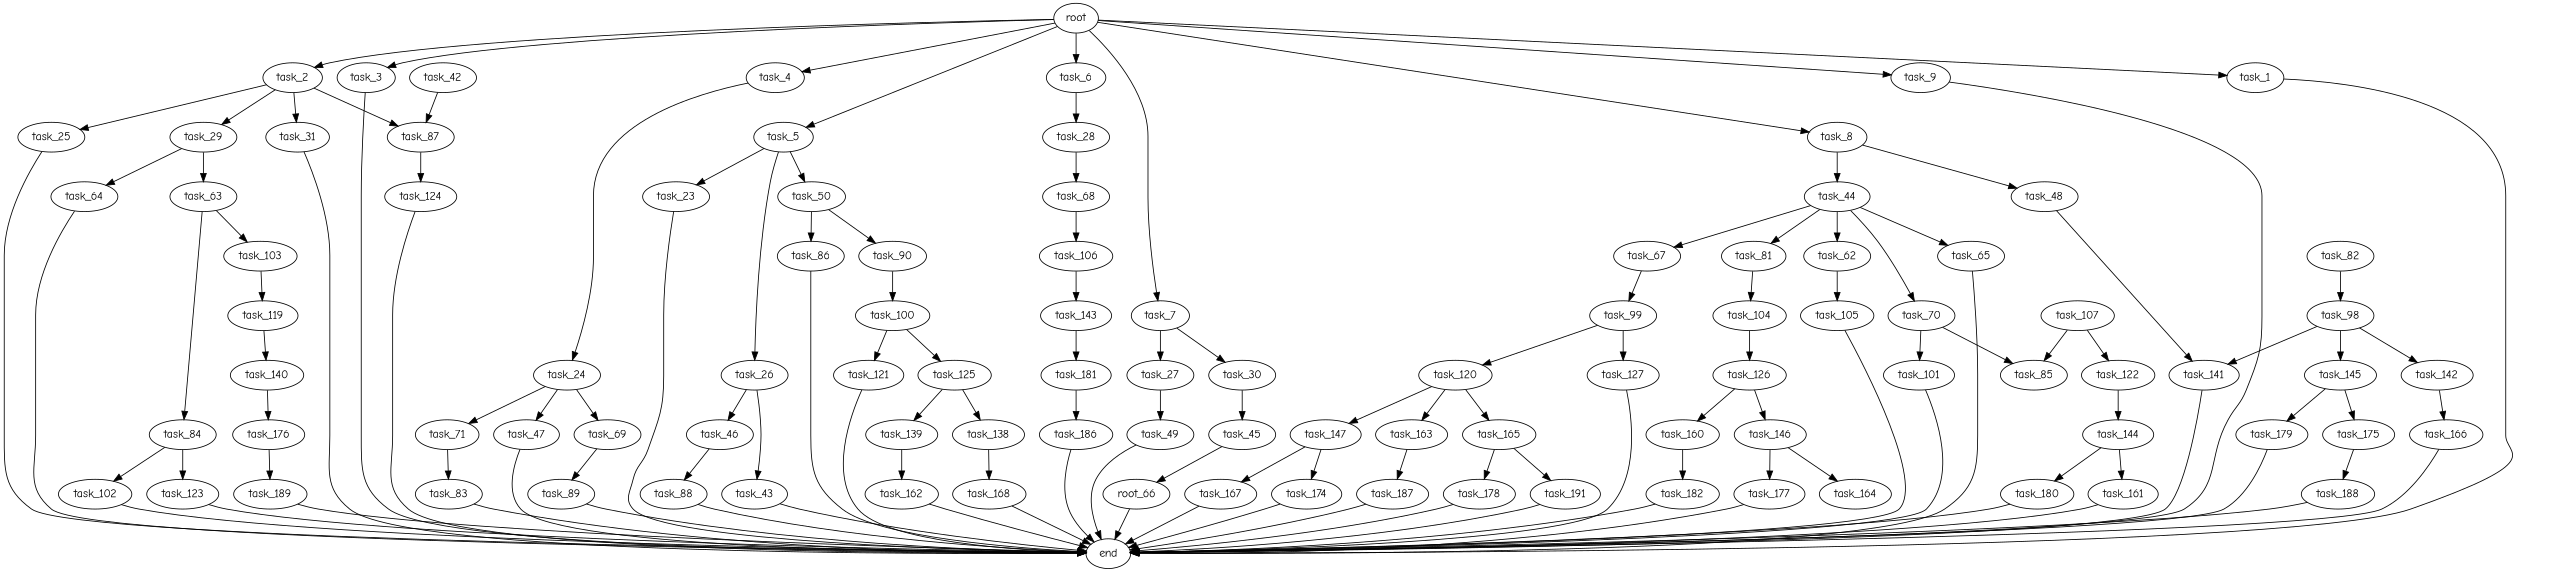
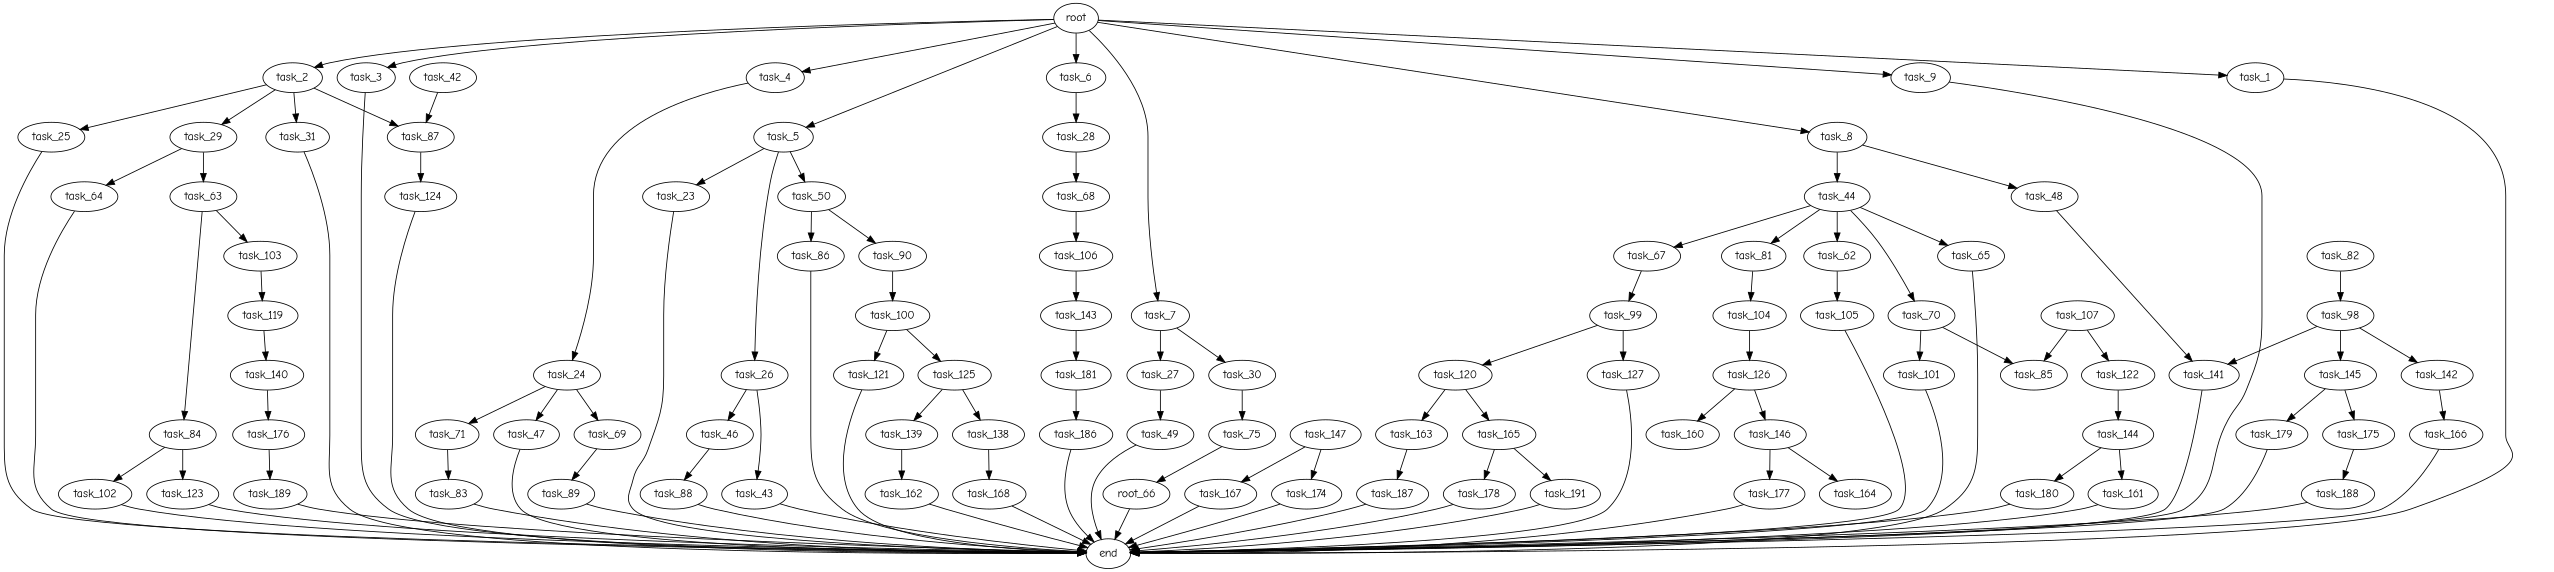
edge "task_120" -> "task_147": removed
node "task_45": label "task_45" -> "task_75"
node "task_182": removed
